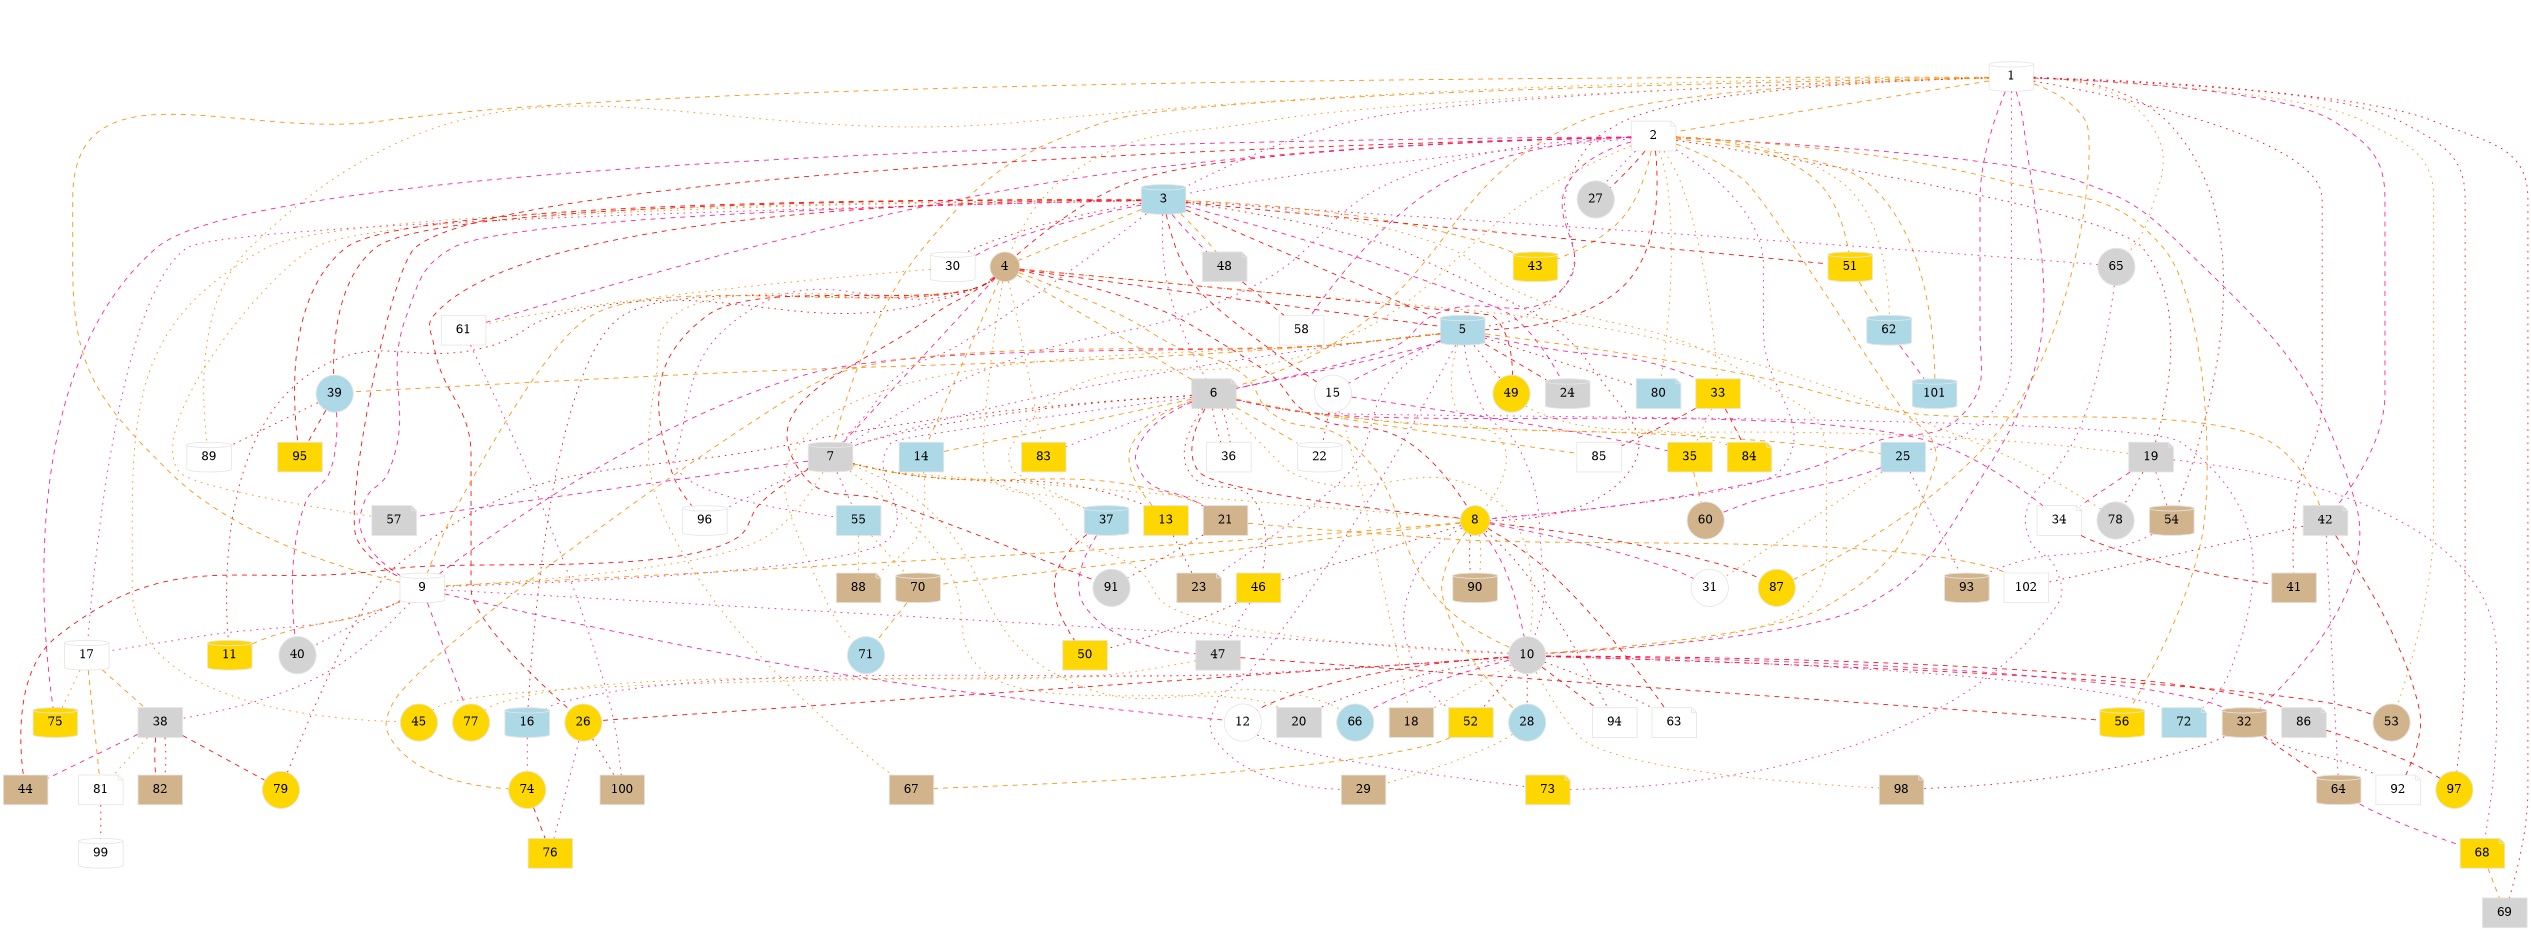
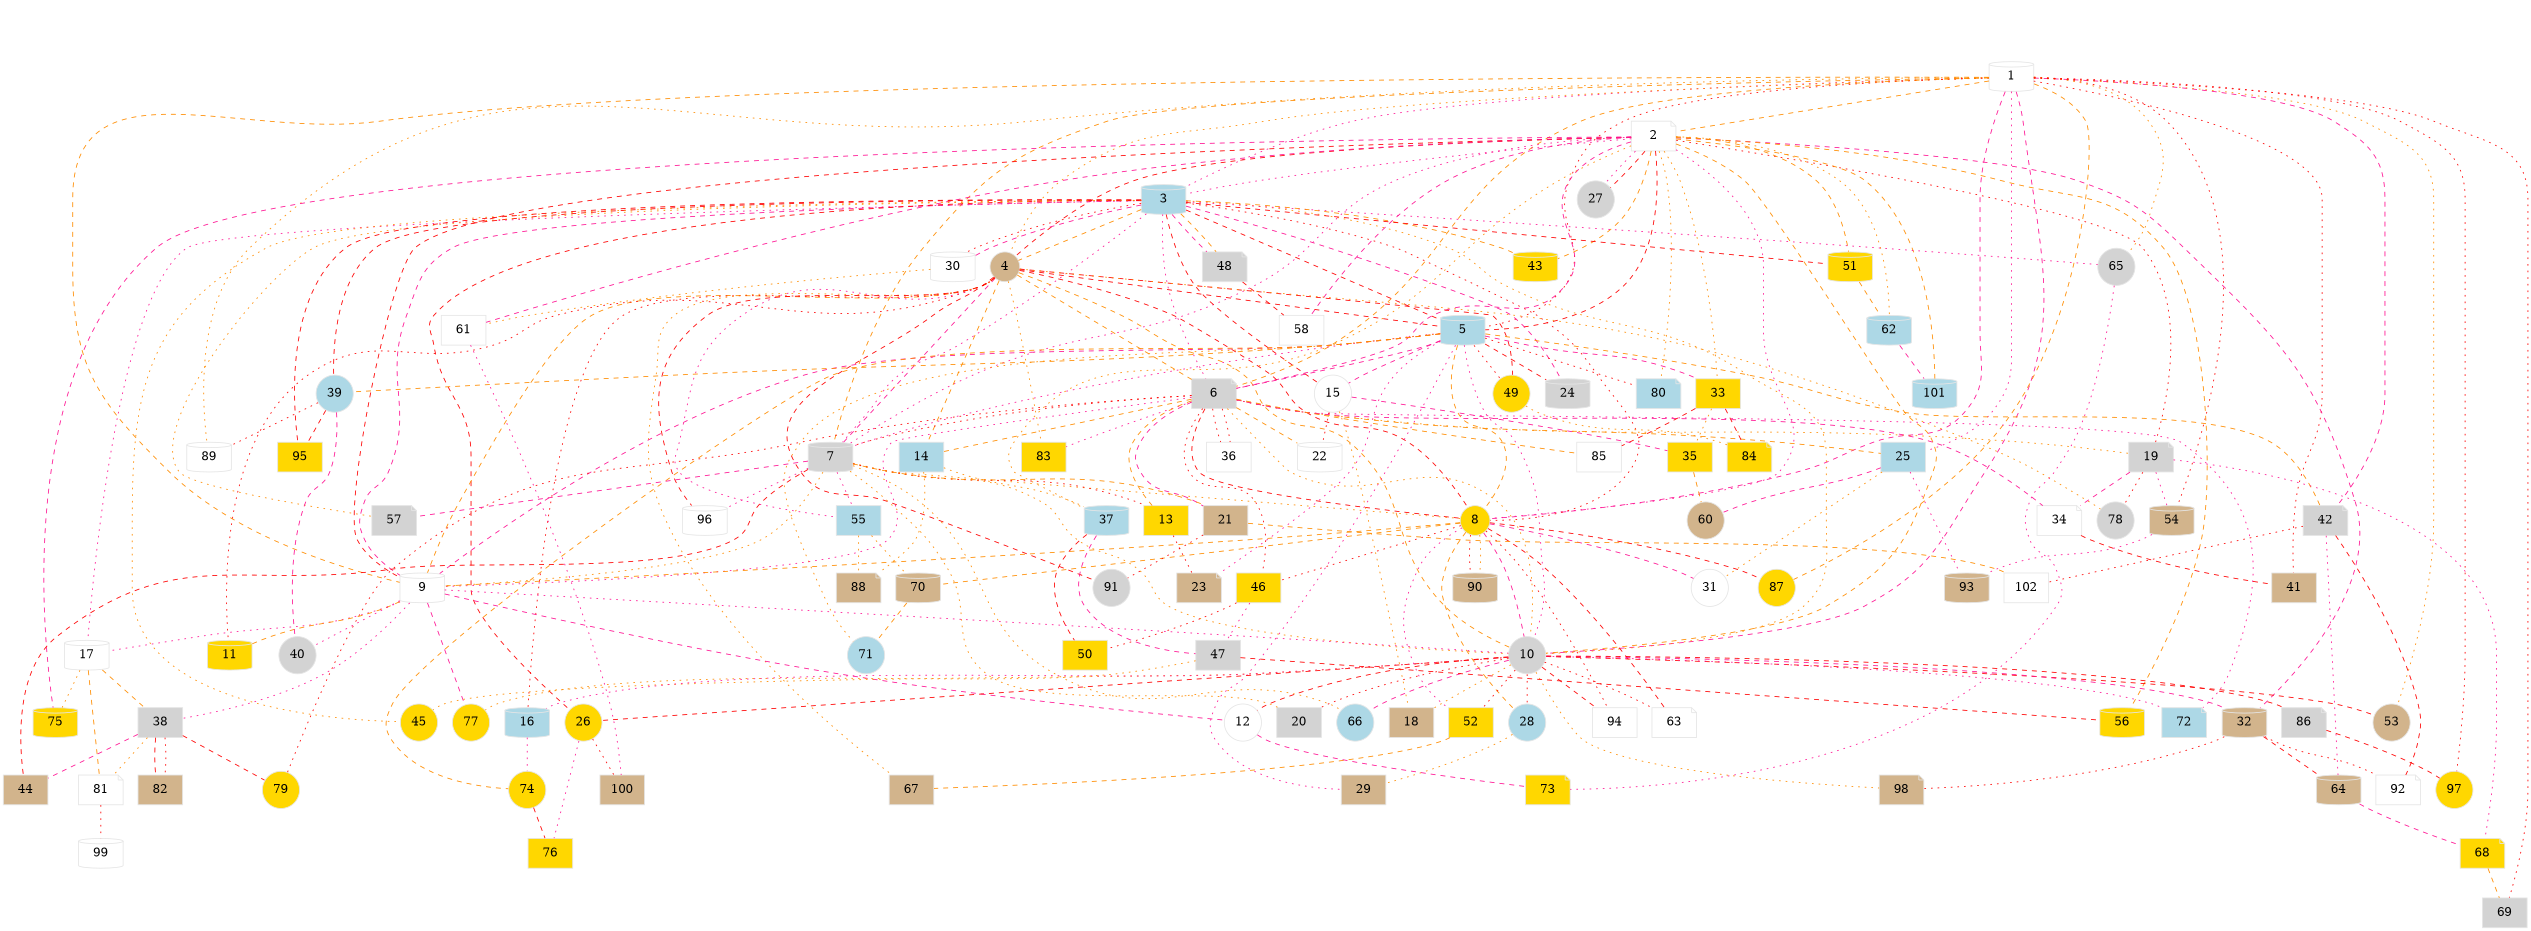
edge "5" -- "8": style dotted -> dashed
edge "4" -- "37": now "14" -- "37"
edge "12" -- "73": style dotted -> dashed
